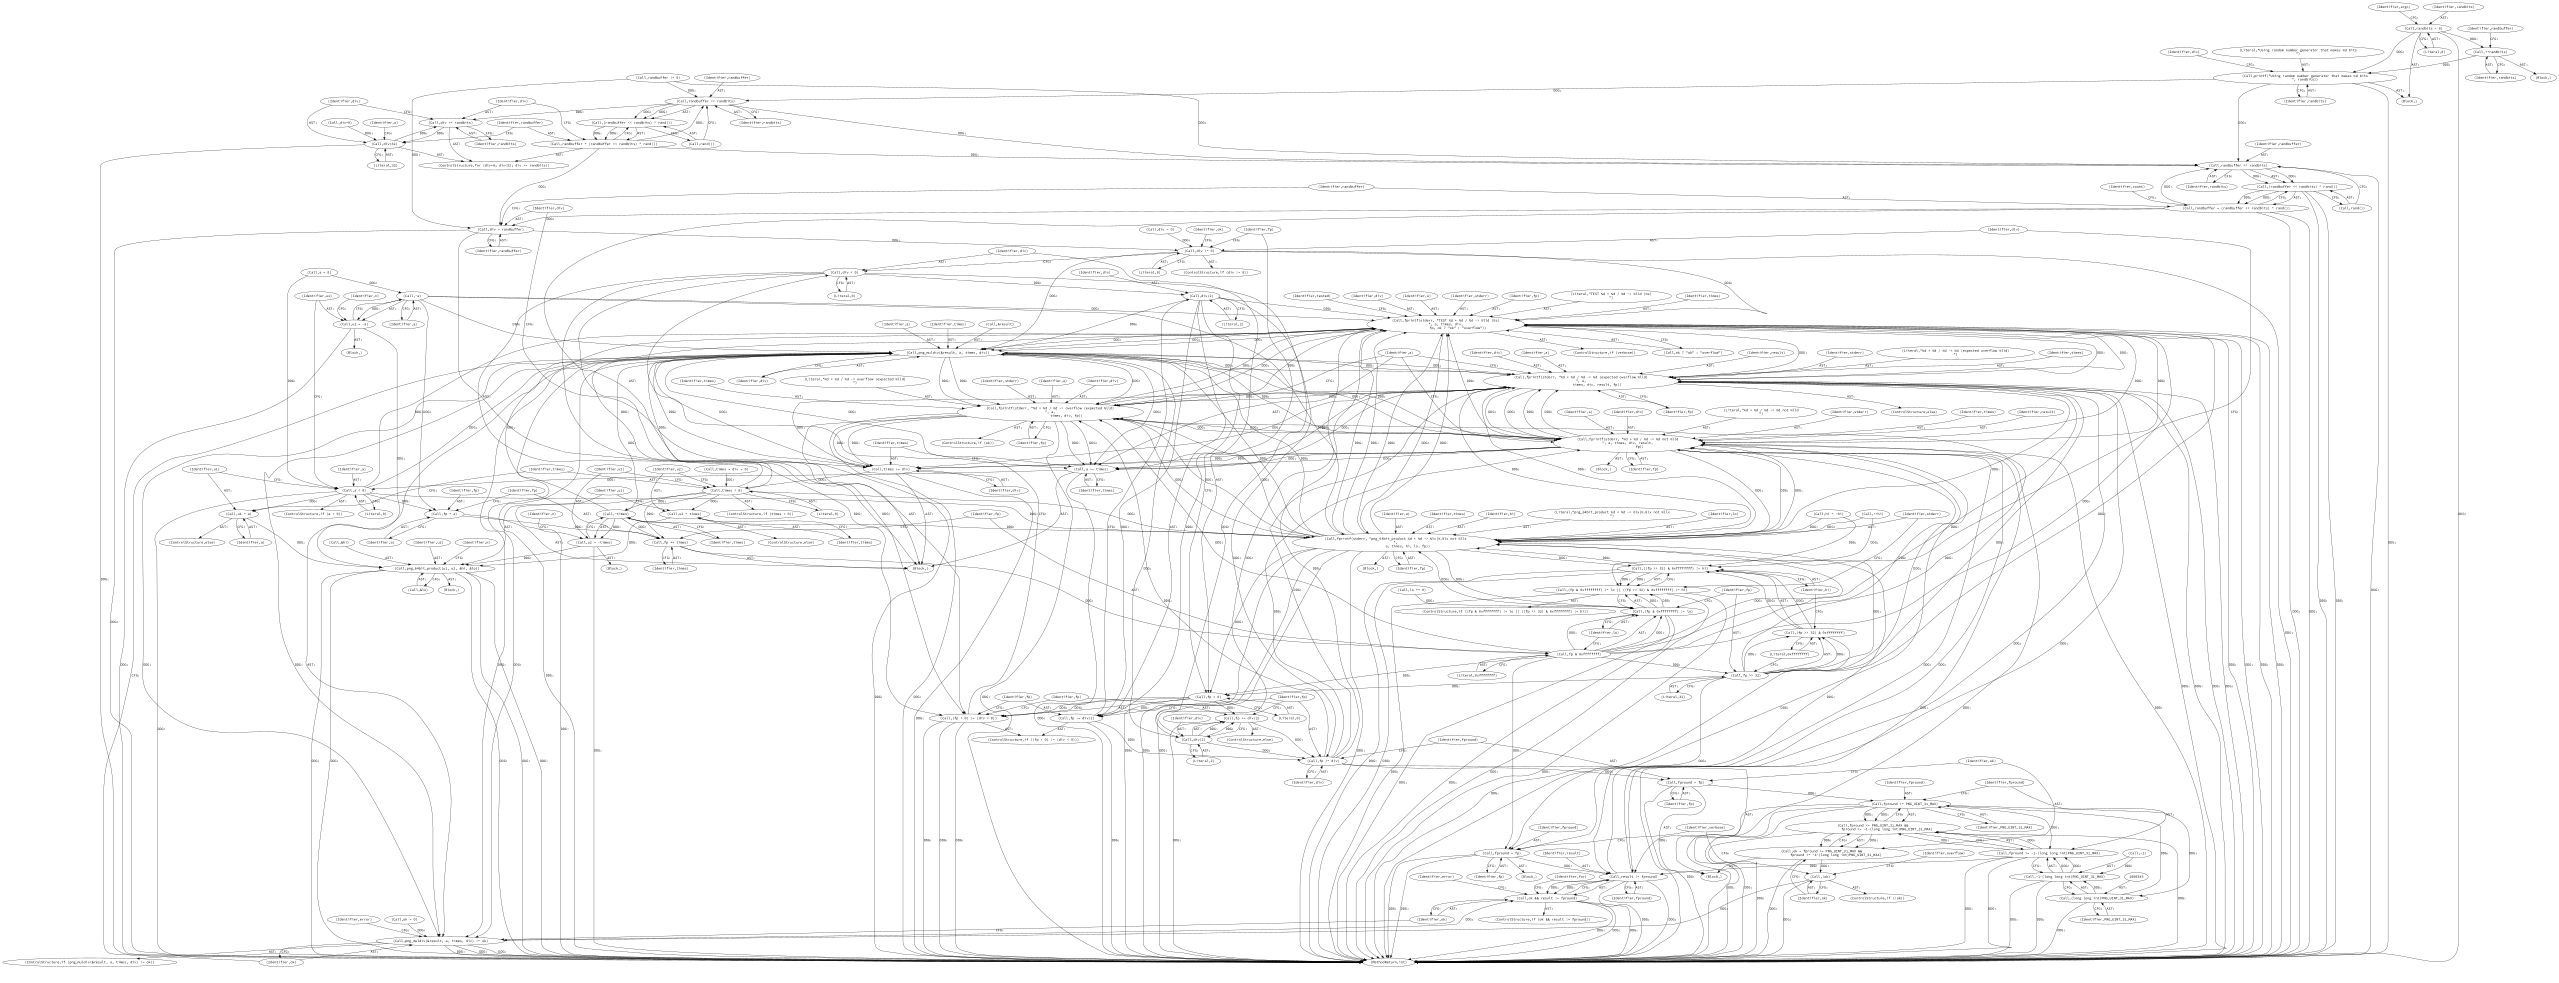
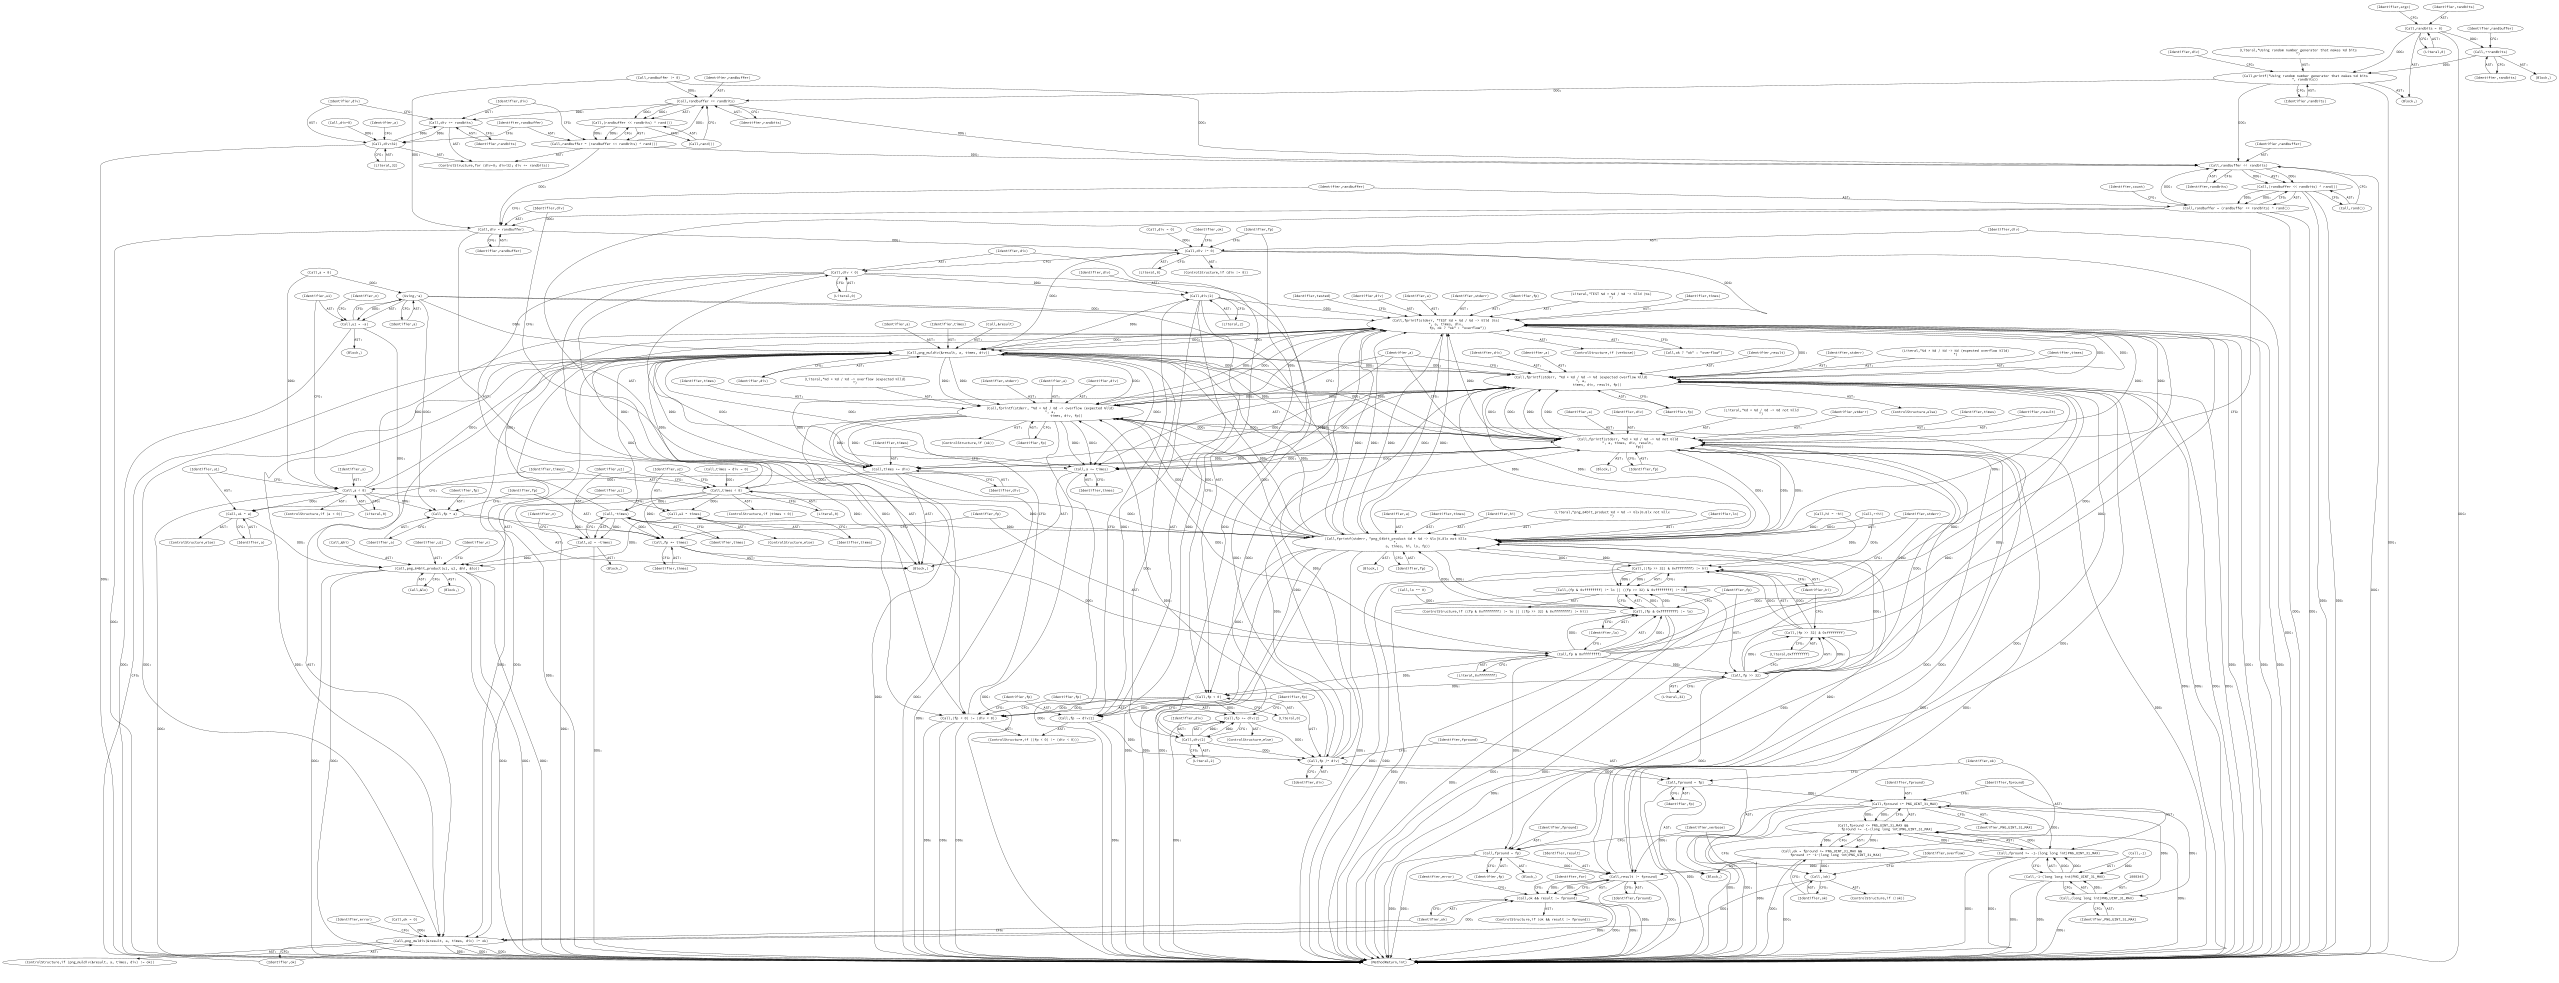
node "(Call,-a)": label "(Call,-a)" -> "(Using,-a)"
